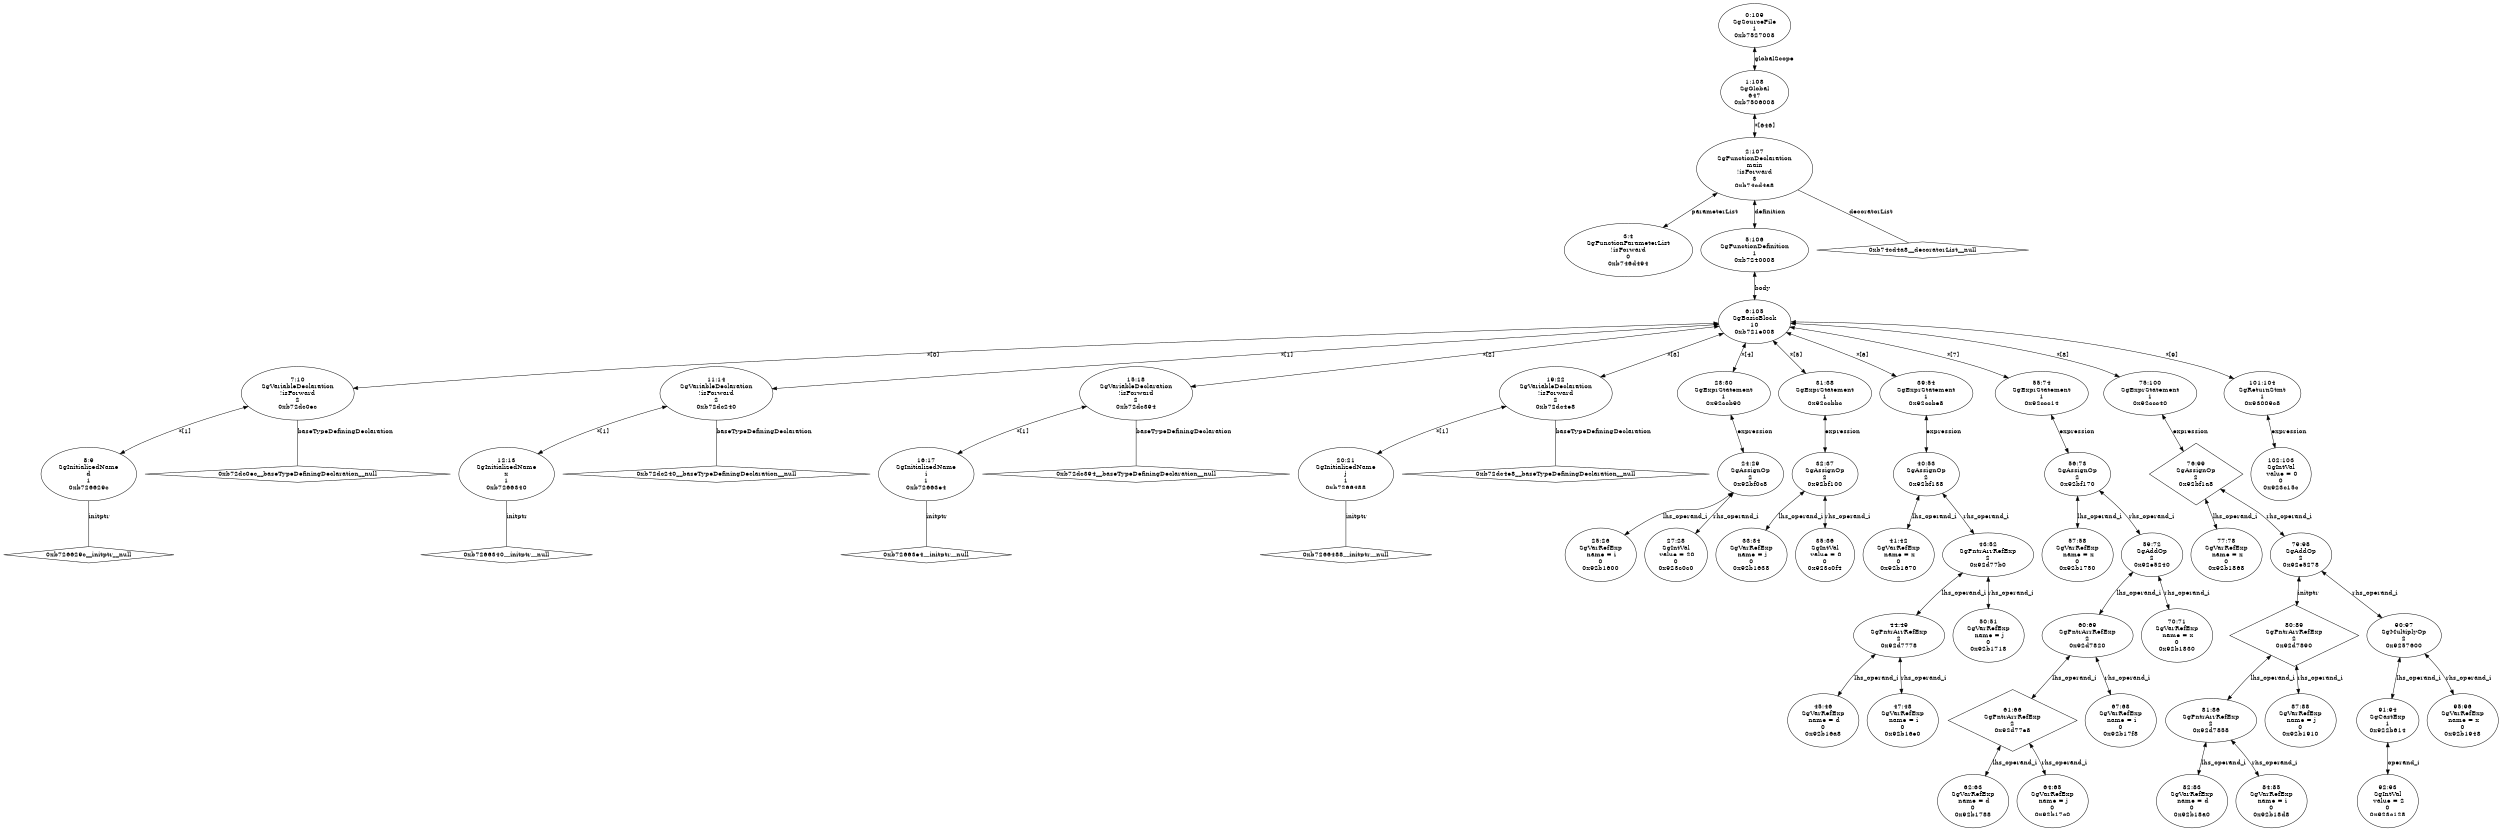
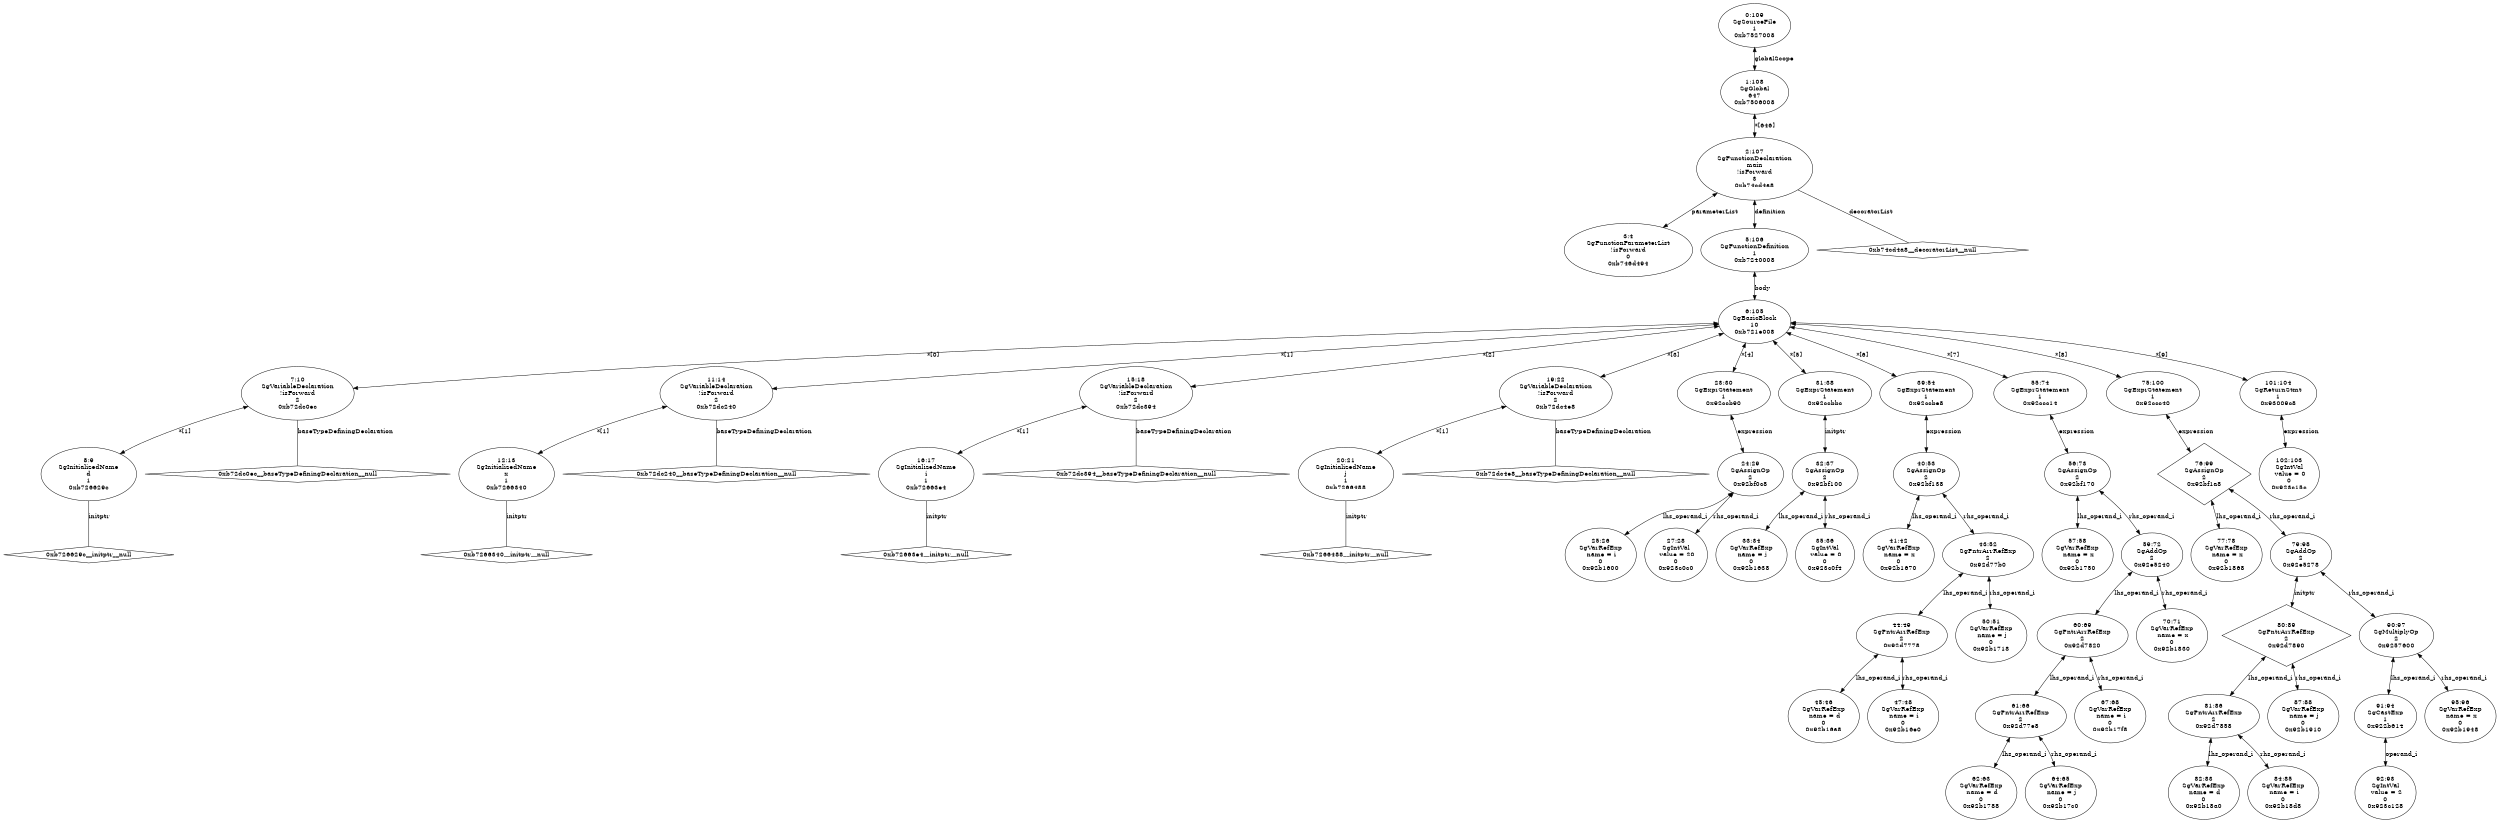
edge "31:38 SgExprStatement 1 0x92ccbbc" -- "32:37 SgAssignOp 2 0x92bf100": label "expression" -> "initptr"
node "61:66 SgPntrArrRefExp 2 0x92d77e8": shape diamond -> ellipse
